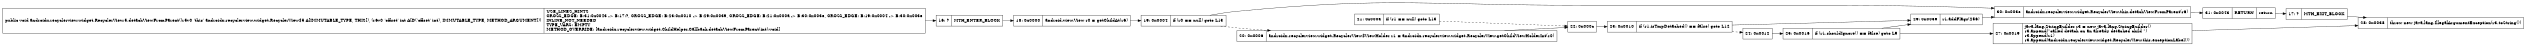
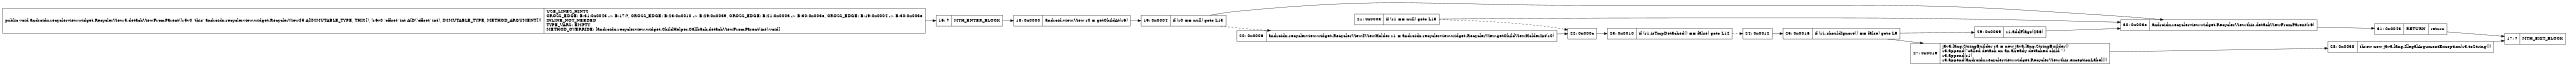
edge "17: ?" -> "28: 0x0038": reversed
edge "21: 0x000a" -> "30: 0x003e": added
edge "23: 0x0010" -> "29: 0x0039": removed
